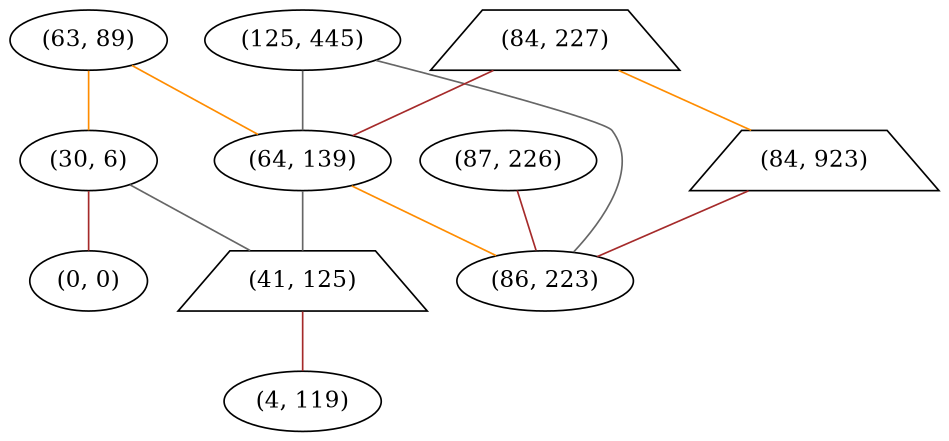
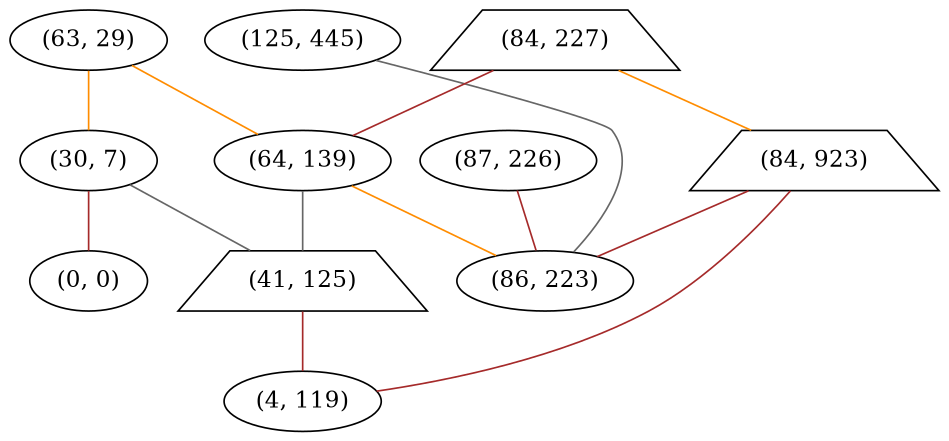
node "(63, 89)": label "(63, 89)" -> "(63, 29)"
edge "(125, 445)" -- "(64, 139)": removed
node "(30, 6)": label "(30, 6)" -> "(30, 7)"
edge "(84, 923)" -- "(4, 119)": added
